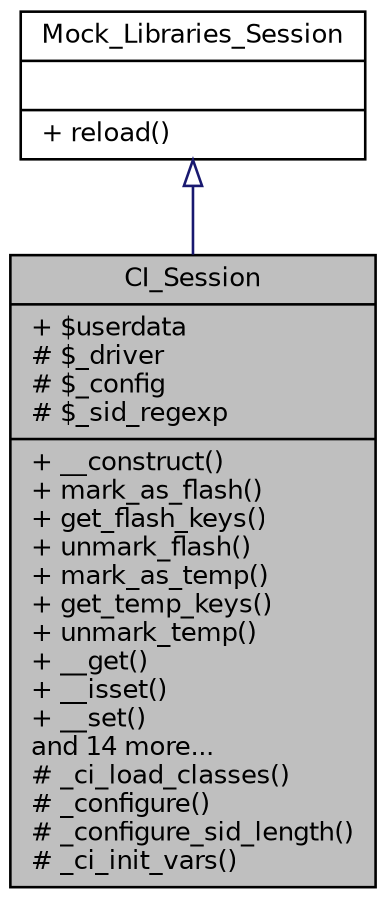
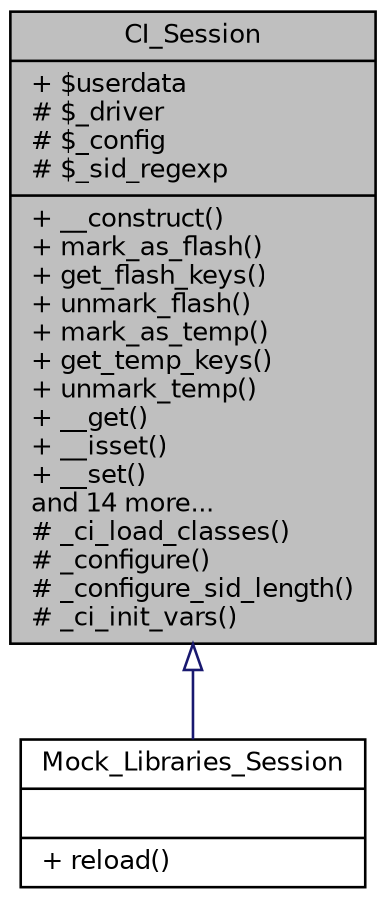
edge "CI_Session" -> "Mock_Libraries_Session": reversed
